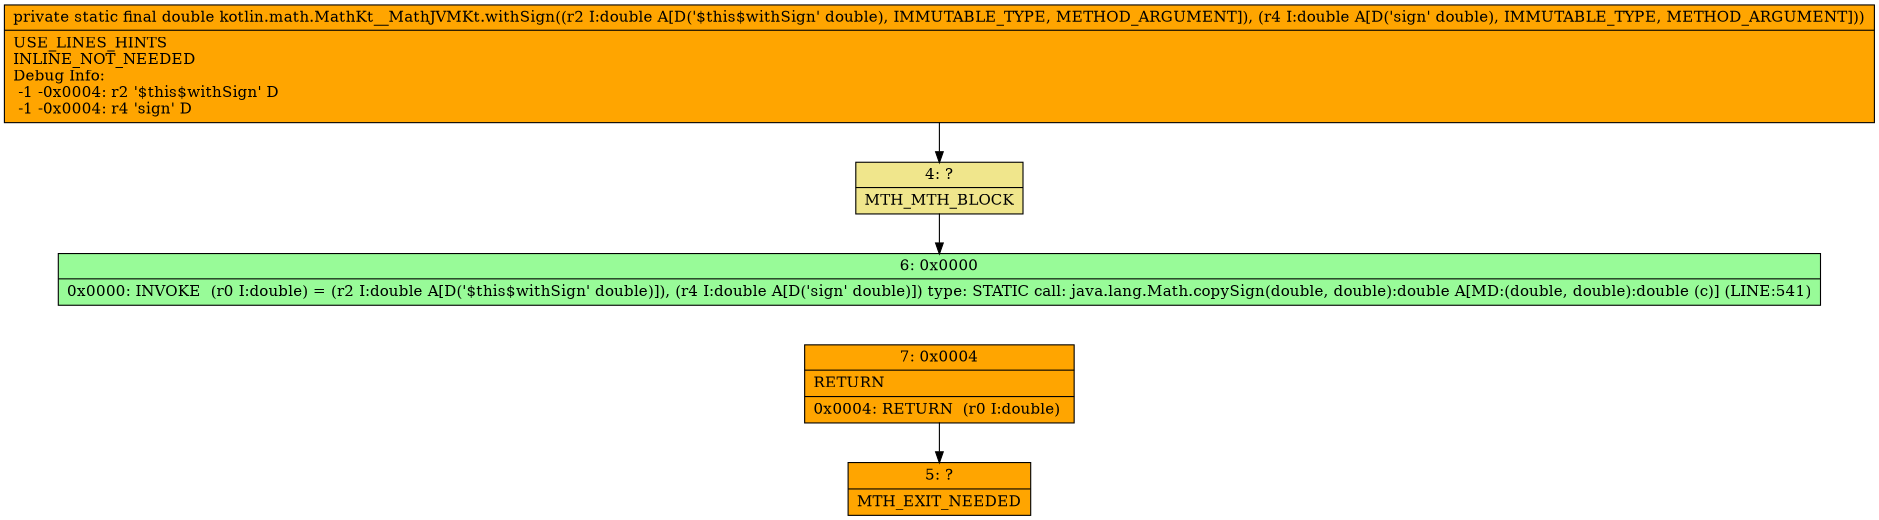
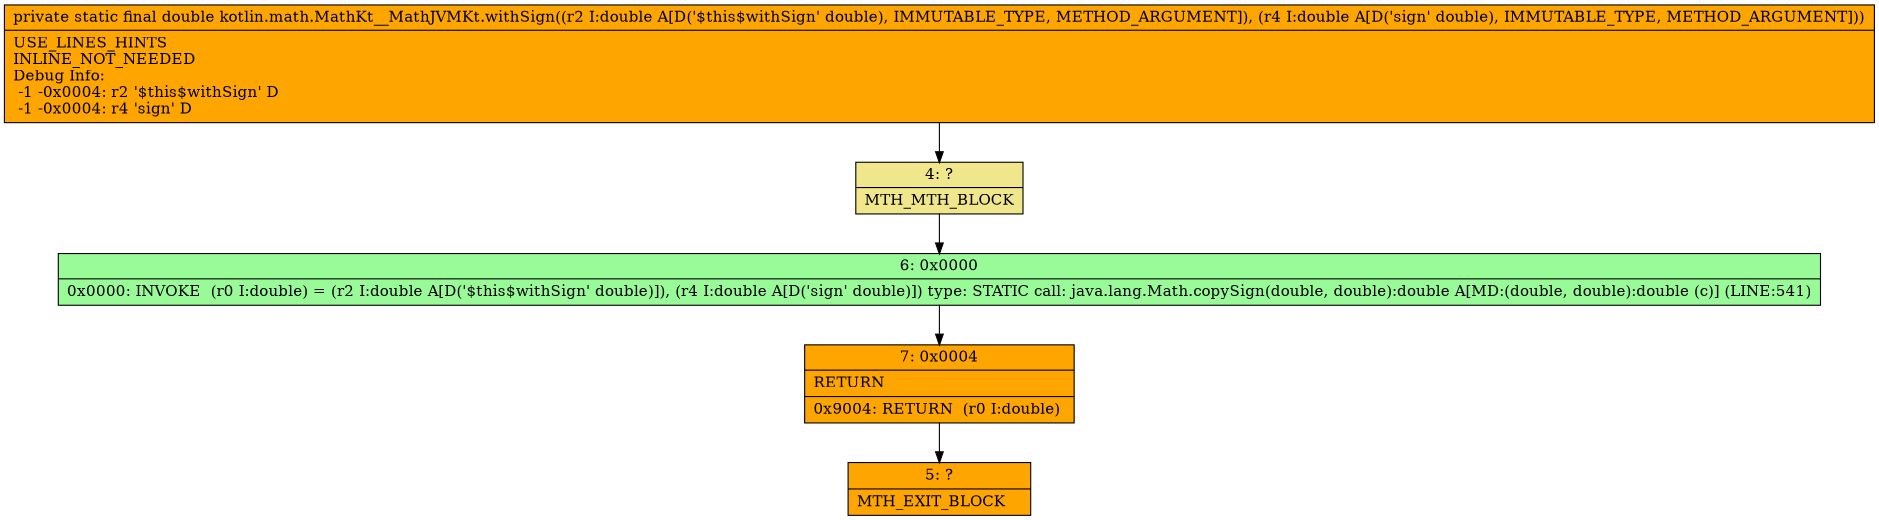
edge "6: 0x0000" -> "7: 0x0004": added
node "7: 0x0004": text "0x0004: RETURN  (r0 I:double)" -> "0x9004: RETURN  (r0 I:double)"
node "5: ?": text "MTH_EXIT_NEEDED" -> "MTH_EXIT_BLOCK"
